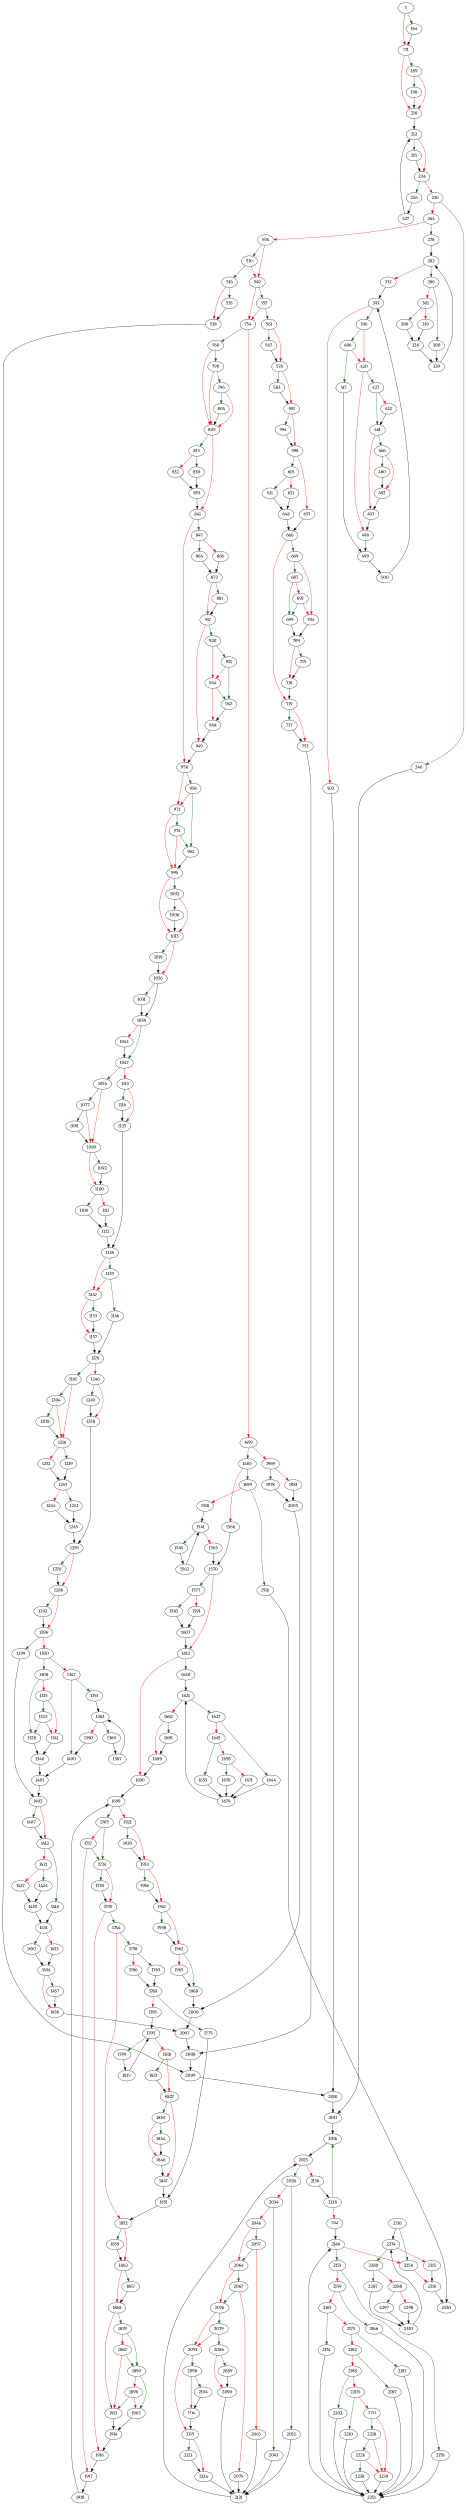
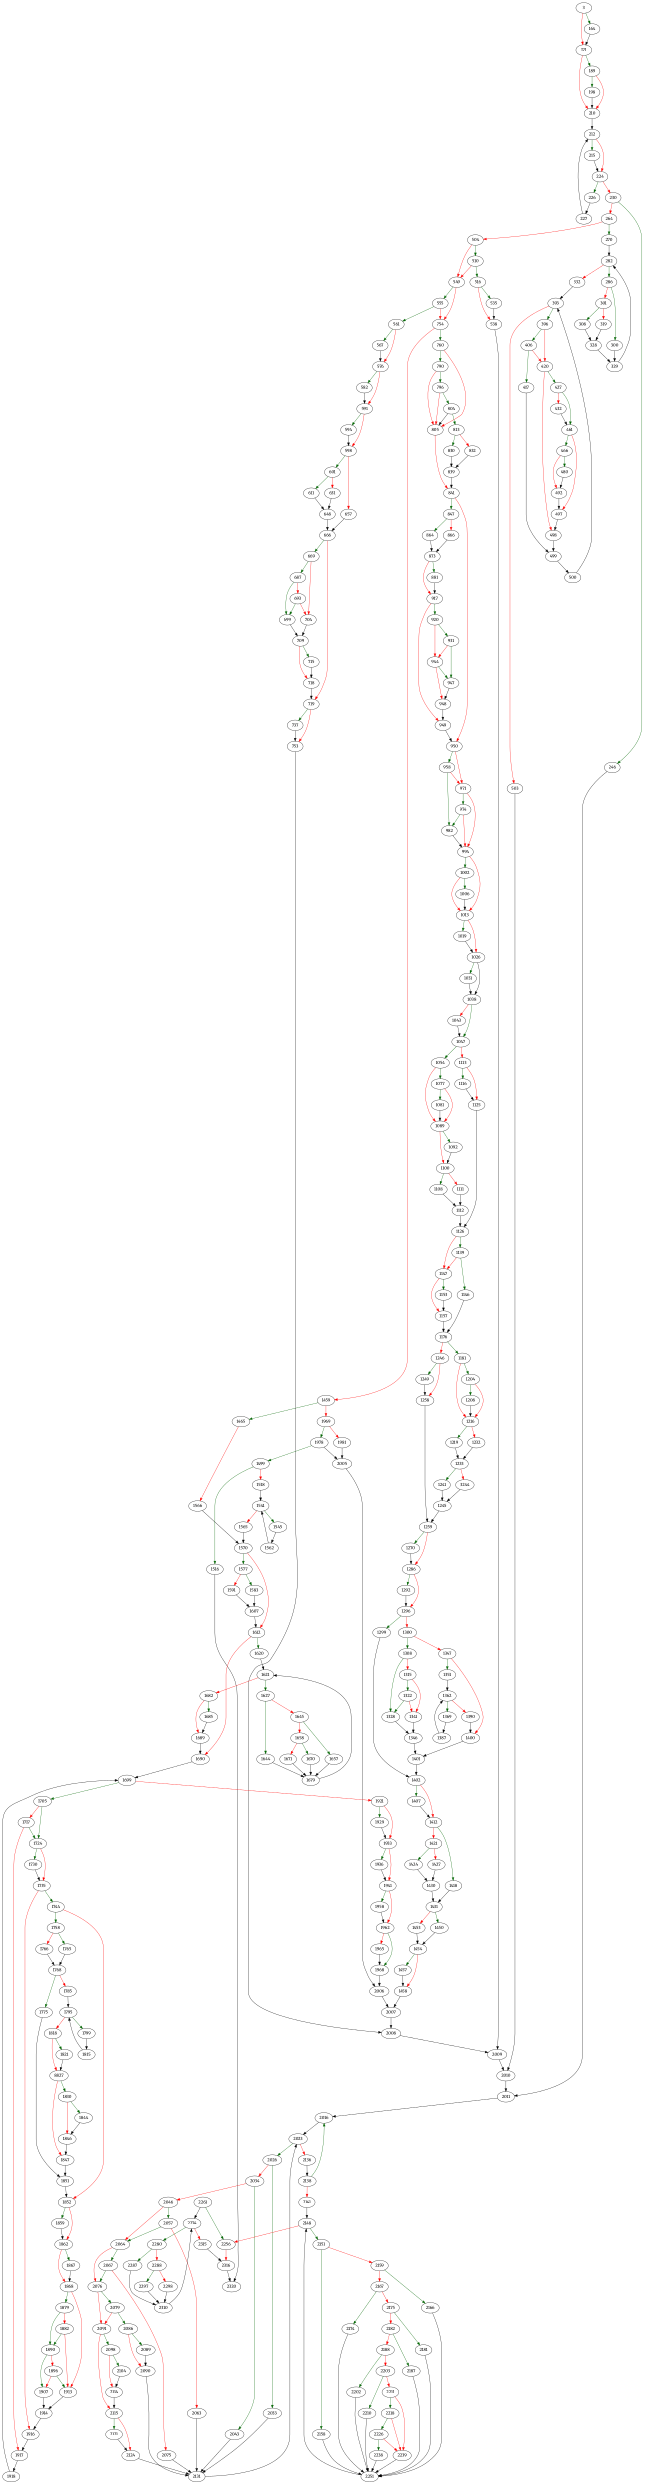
edge "805" -> "813": now "804" -> "813"
edge "1465" -> "1499": now "1978" -> "1499"
